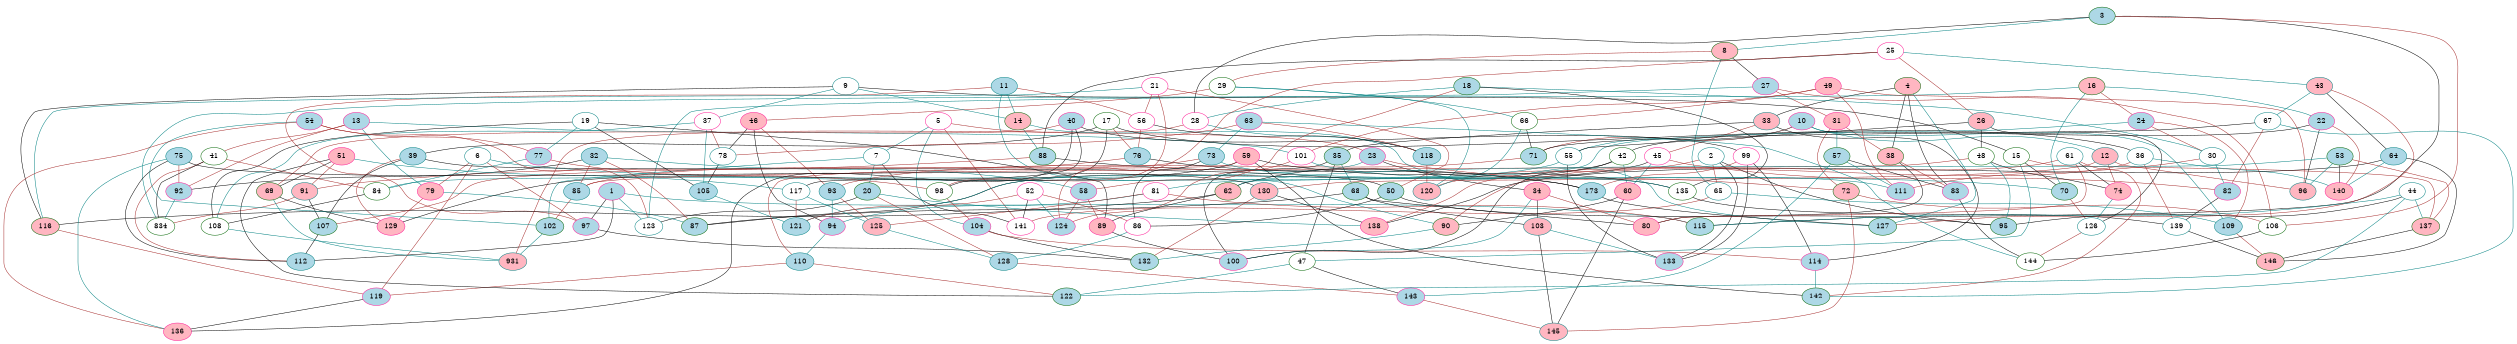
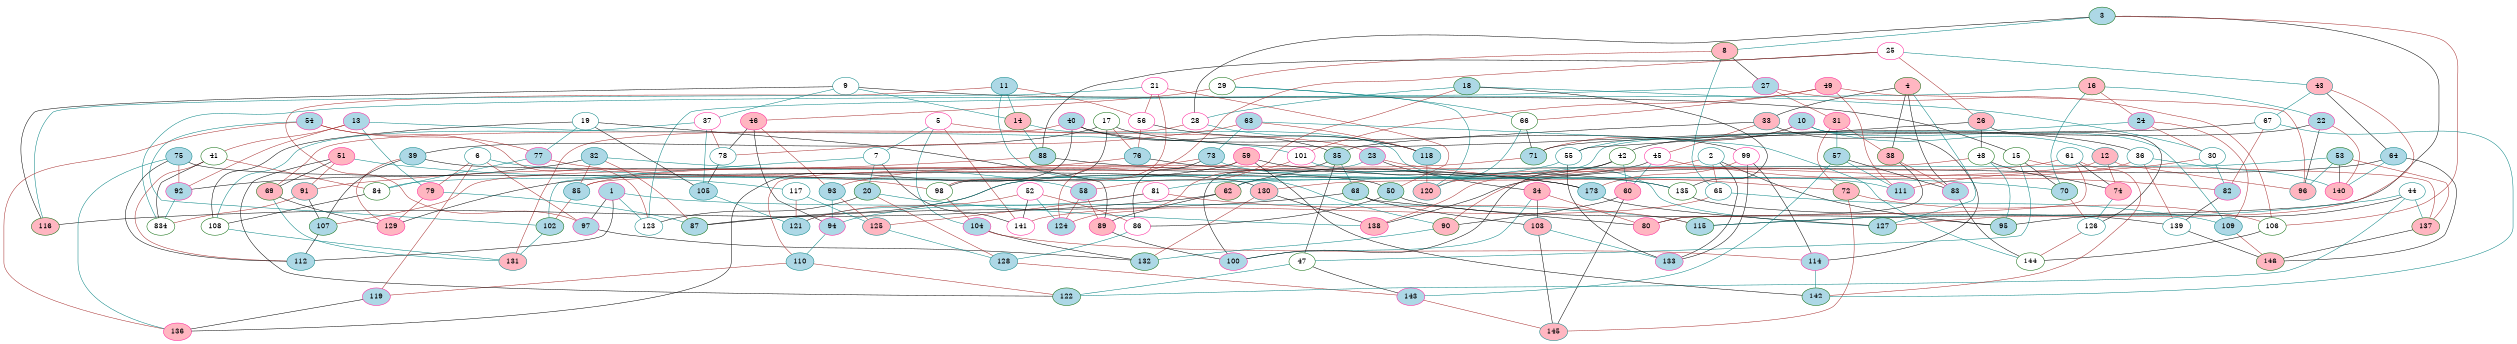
edge "40" -- "117": now "40" -- "35"
node "931": label "931" -> "131"
edge "116" -- "119": removed
